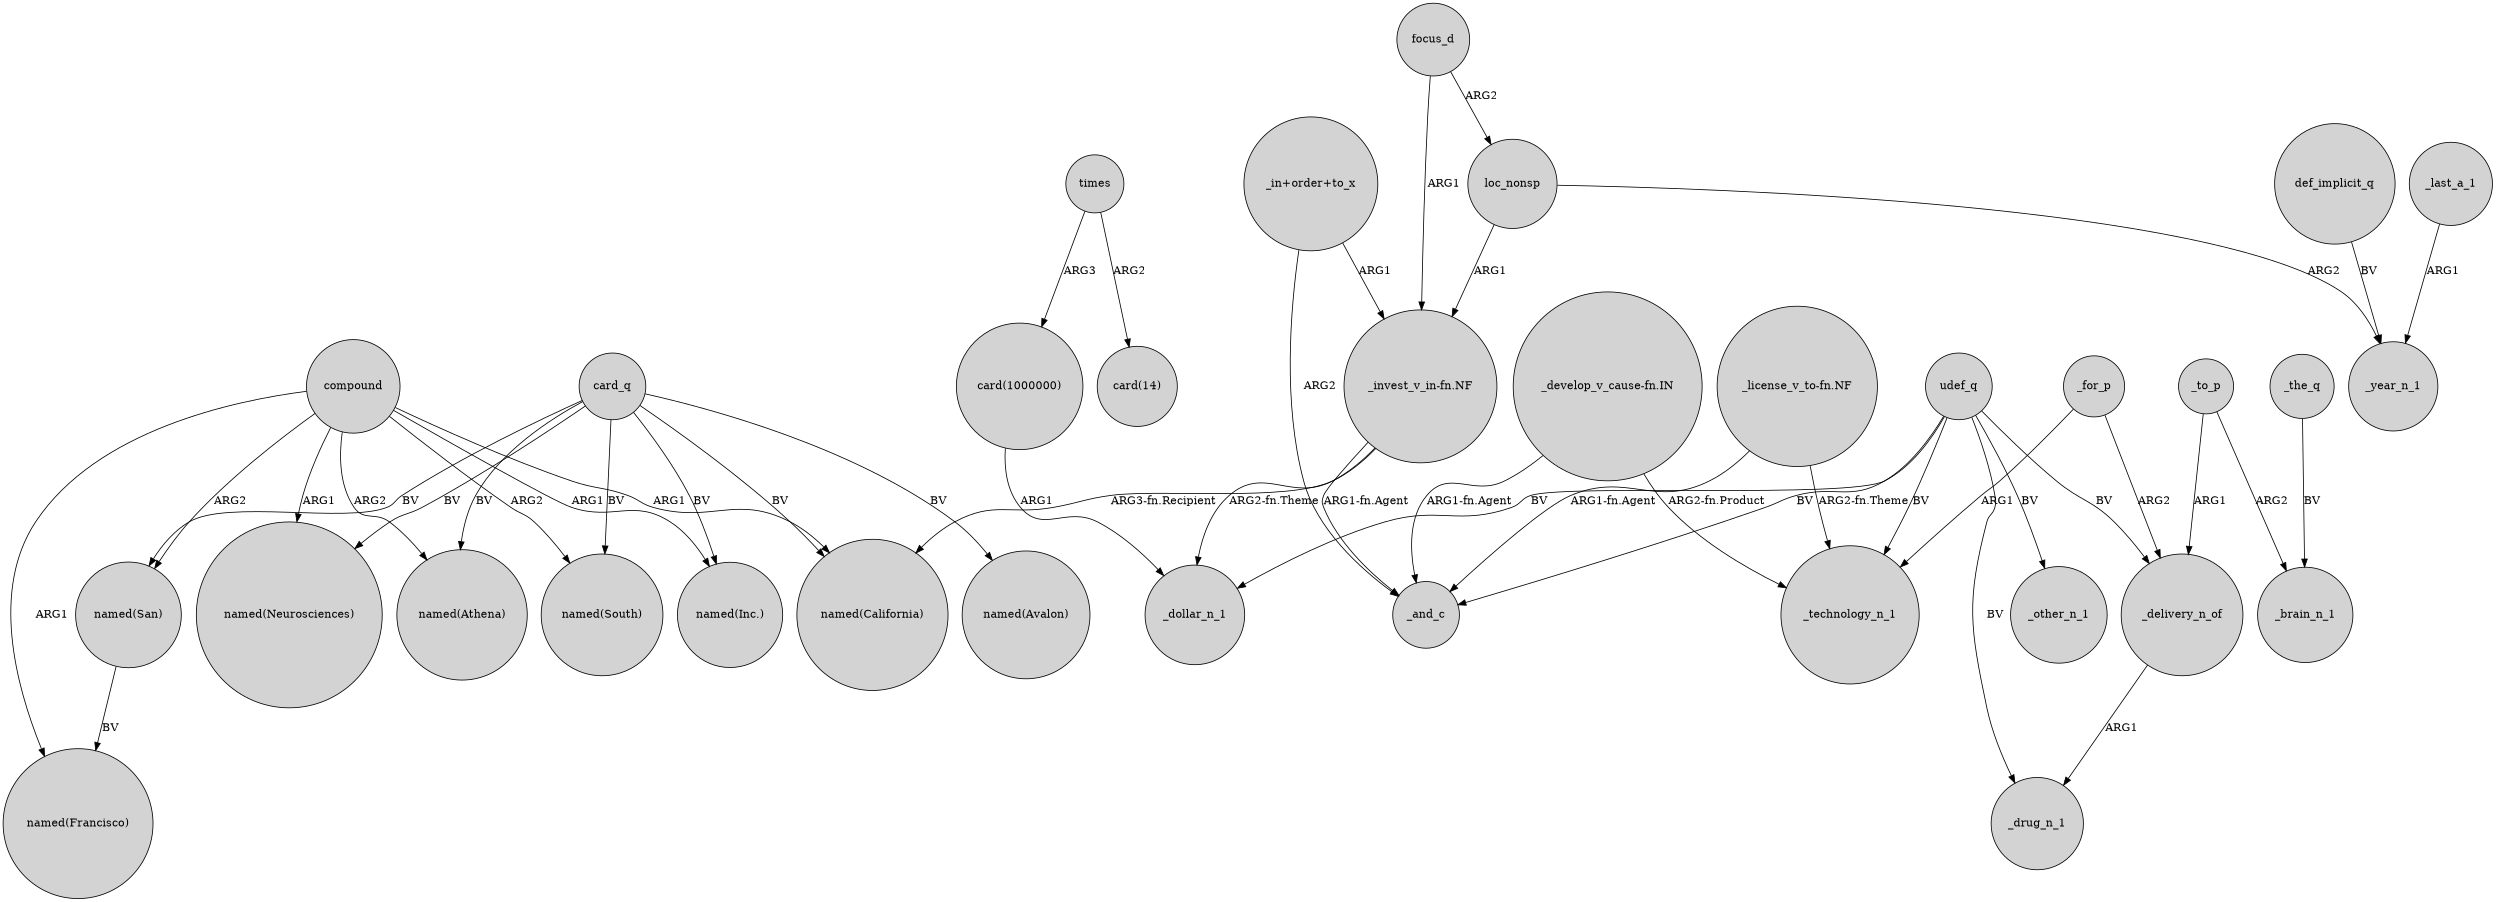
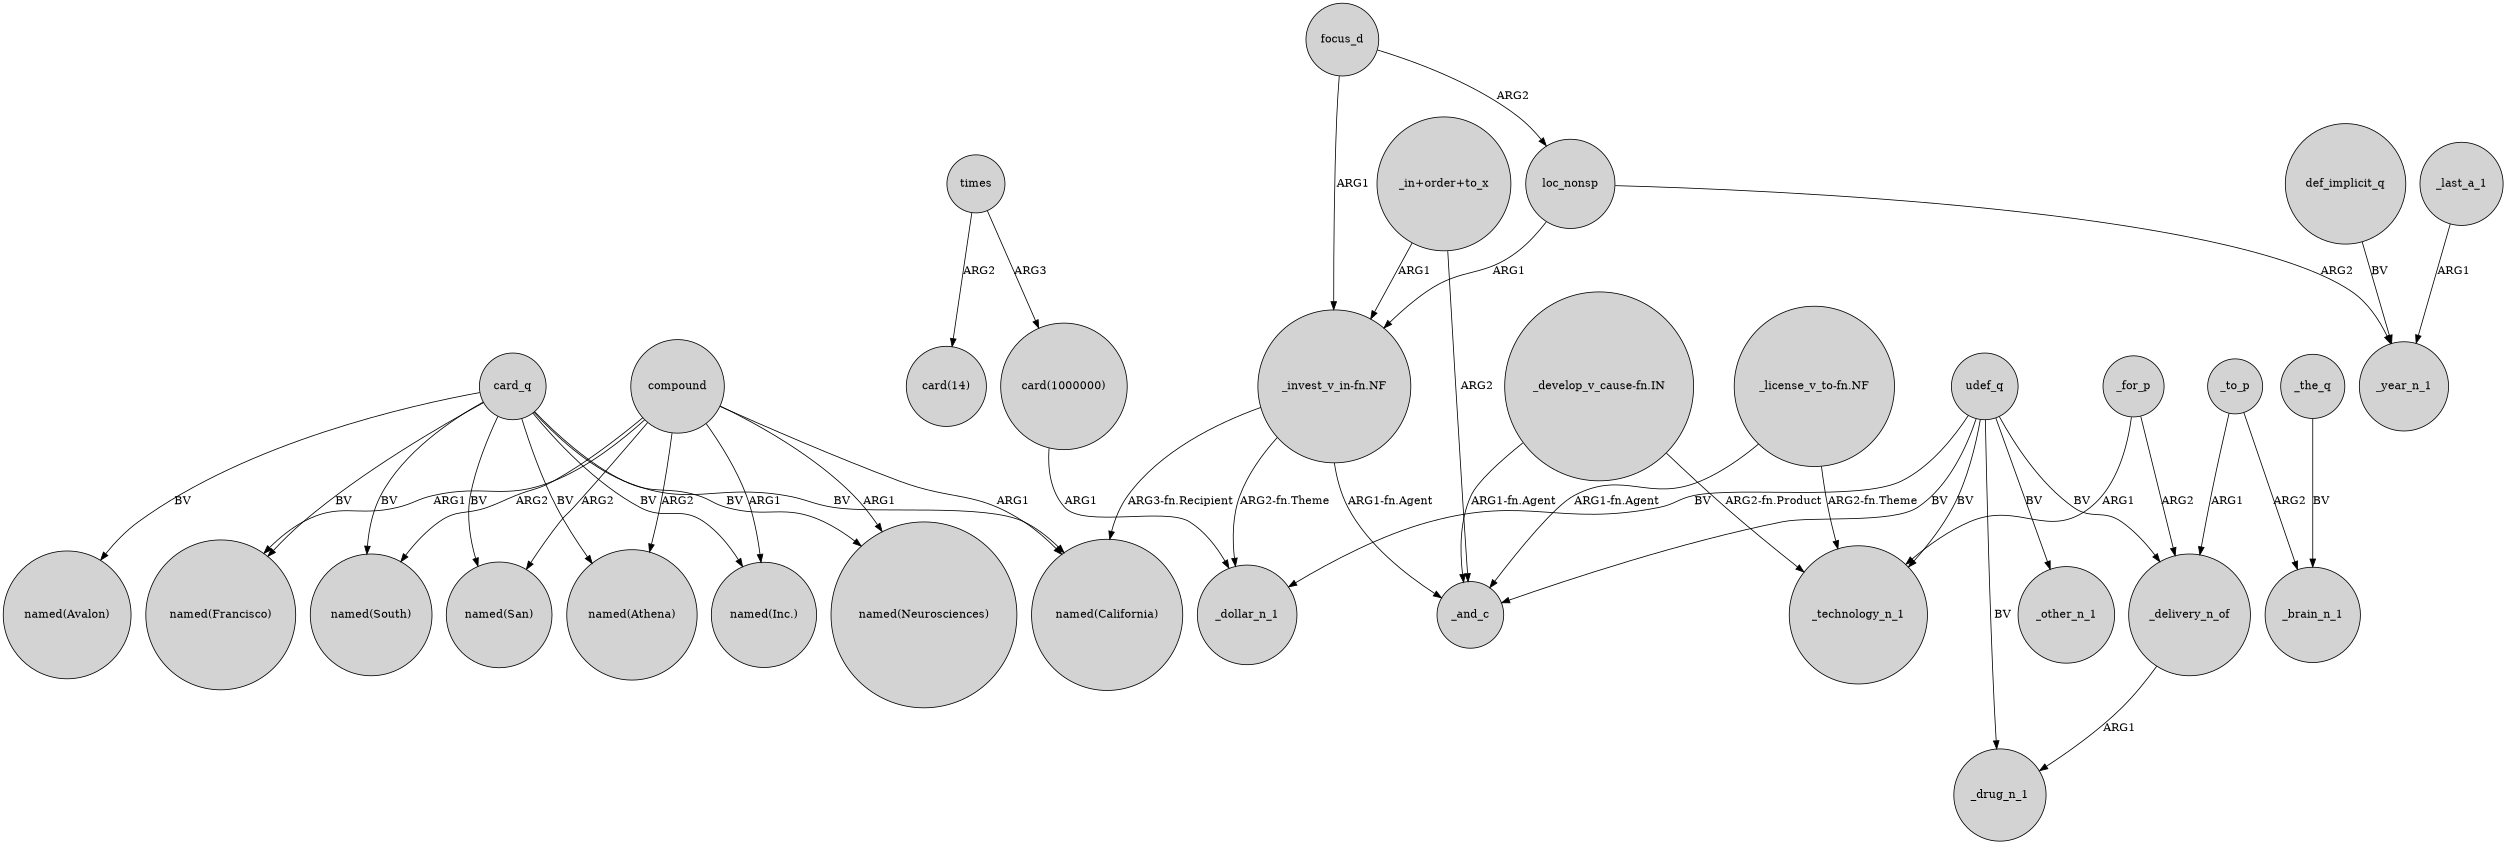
edge "named(San)" -> "named(Francisco)": now "card_q" -> "named(Francisco)"
